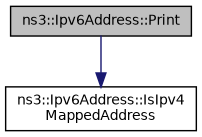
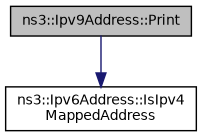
node "ns3::Ipv6Address::Print": label "ns3::Ipv6Address::Print" -> "ns3::Ipv9Address::Print"
